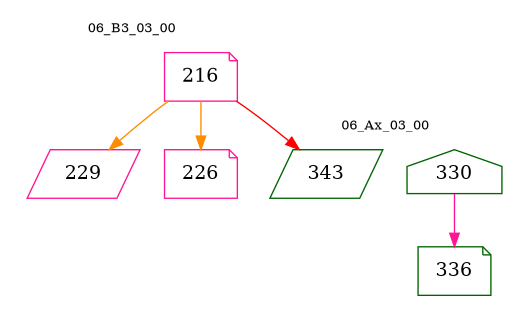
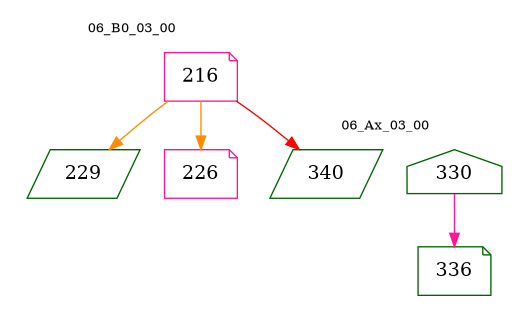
cluster "06_B3_03_00": label "06_B3_03_00" -> "06_B0_03_00"
node "229": color deeppink -> darkgreen
node "343": label "343" -> "340"
